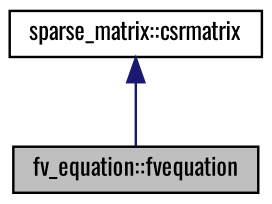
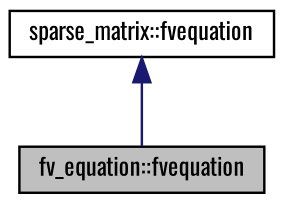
node "sparse_matrix::csrmatrix": label "sparse_matrix::csrmatrix" -> "sparse_matrix::fvequation"
